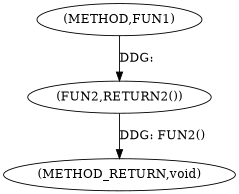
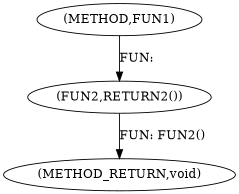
edge "(METHOD,FUN1)" -> "(FUN2,RETURN2())": label "DDG: " -> "FUN: "
edge "(FUN2,RETURN2())" -> "(METHOD_RETURN,void)": label "DDG: FUN2()" -> "FUN: FUN2()"
